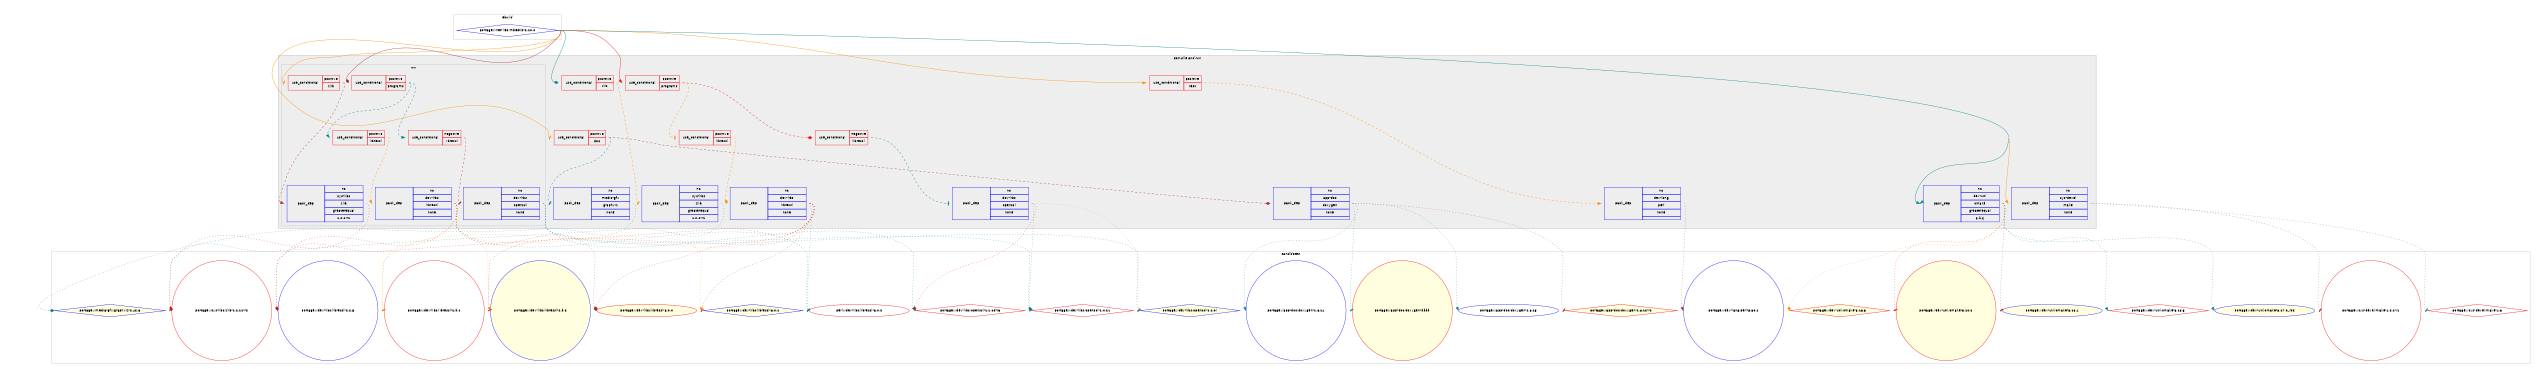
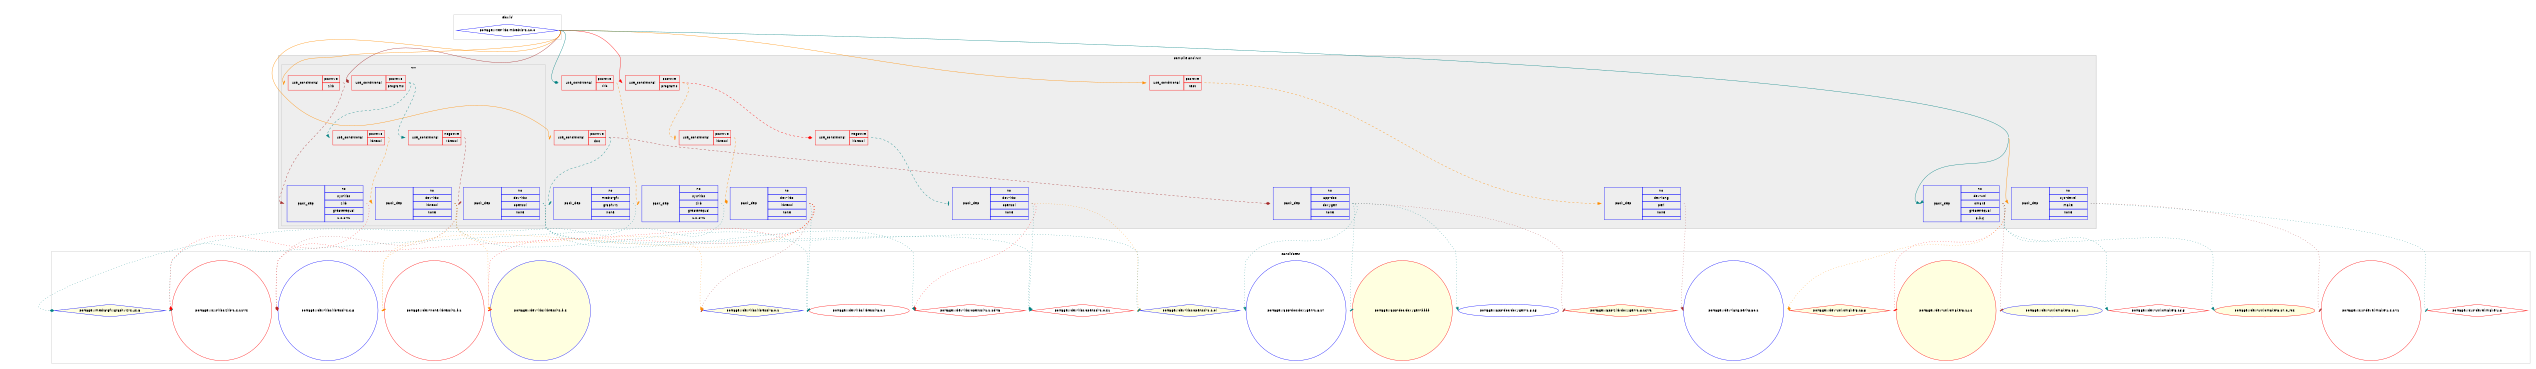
node "portage://dev-libs/libressl-2.9.1": label "portage://dev-libs/libressl-2.9.1" -> "portage://dev-none/libressl-2.9.1"
node "portage://dev-libs/libressl-3.0.0": removed
node "perl://dev-libs/libressl-3.0.2": label "perl://dev-libs/libressl-3.0.2" -> "portage://dev-libs/libressl-3.0.2"
node "portage://app-doc/doxygen-1.8.14": label "portage://app-doc/doxygen-1.8.14" -> "portage://app-doc/doxygen-1.8.17"
node "portage://app-doc/doxygen-1.8.16-r1": label "portage://app-doc/doxygen-1.8.16-r1" -> "portage://app-zlib/doxygen-1.8.16-r1"
node "portage://dev-util/cmake-3.10.6": label "portage://dev-util/cmake-3.10.6" -> "portage://dev-util/cmake-3.14.6"
node "portage://dev-util/cmake-3.17.0_rc2": color blue -> red
